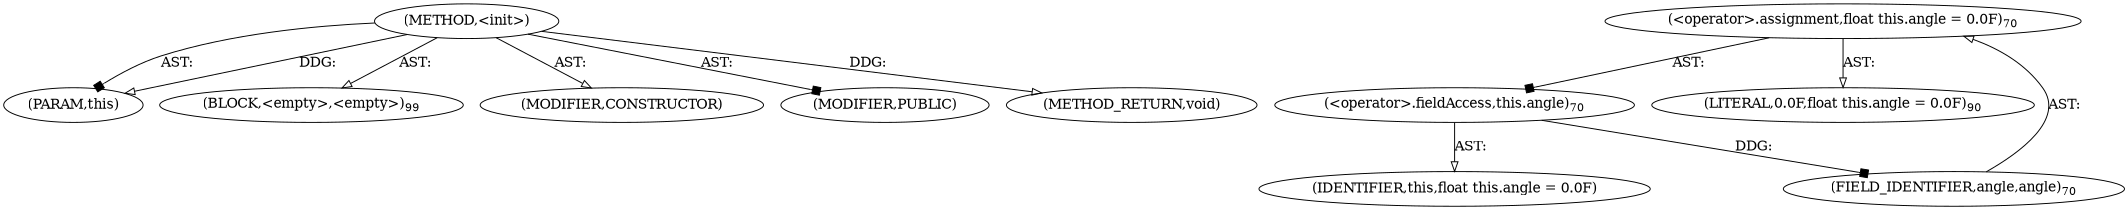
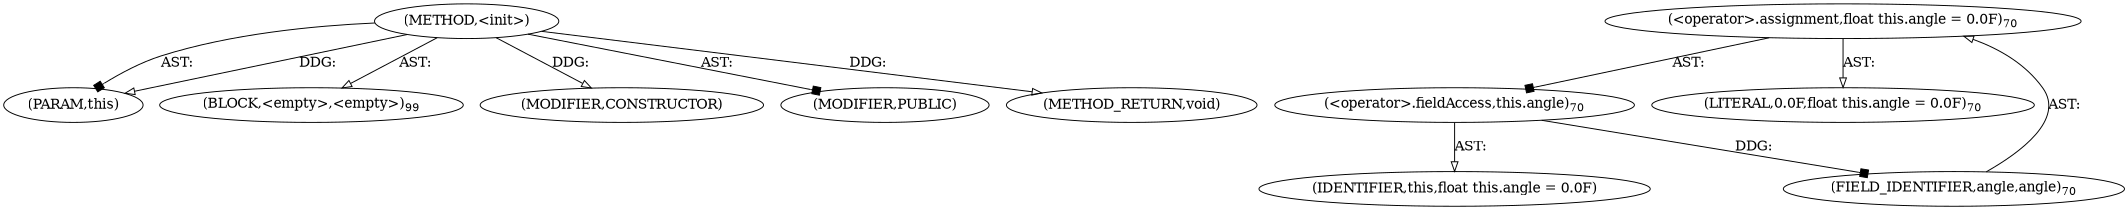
edge "(METHOD,<init>)" -> "(MODIFIER,CONSTRUCTOR)": label "AST: " -> "DDG: "
node "(LITERAL,0.0F,float this.angle = 0.0F)": text "90" -> "70"
